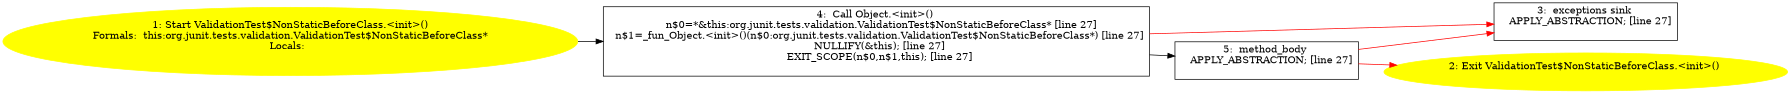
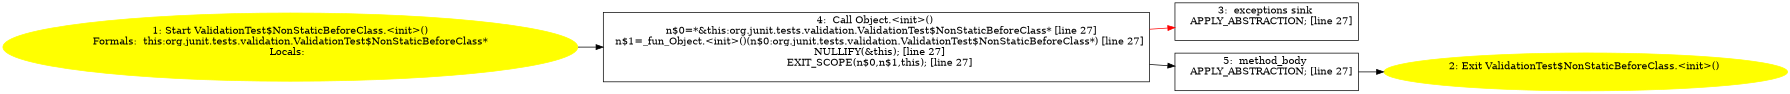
edge "5:  method_body APPLY_ABSTRACTION; [line 27]" -> "3:  exceptions sink APPLY_ABSTRACTION; [line 27]": removed
edge "5:  method_body APPLY_ABSTRACTION; [line 27]" -> "2: Exit ValidationTest$NonStaticBeforeClass.<init>()": color red -> black
